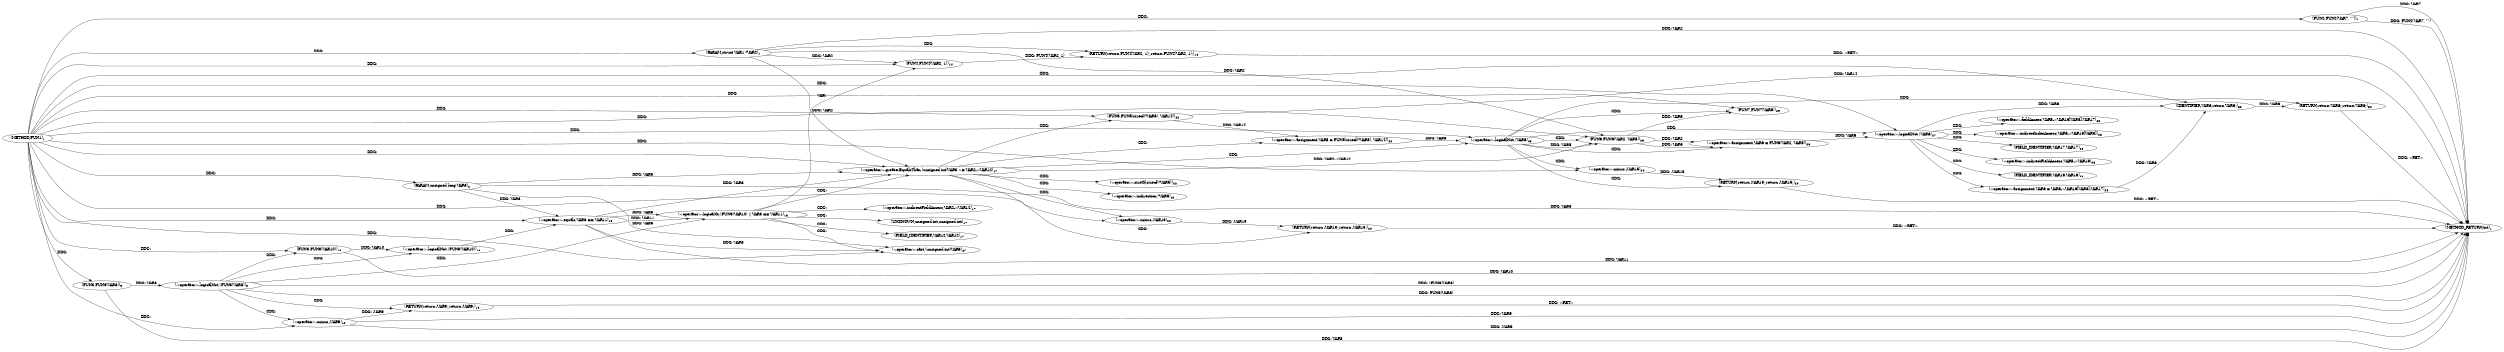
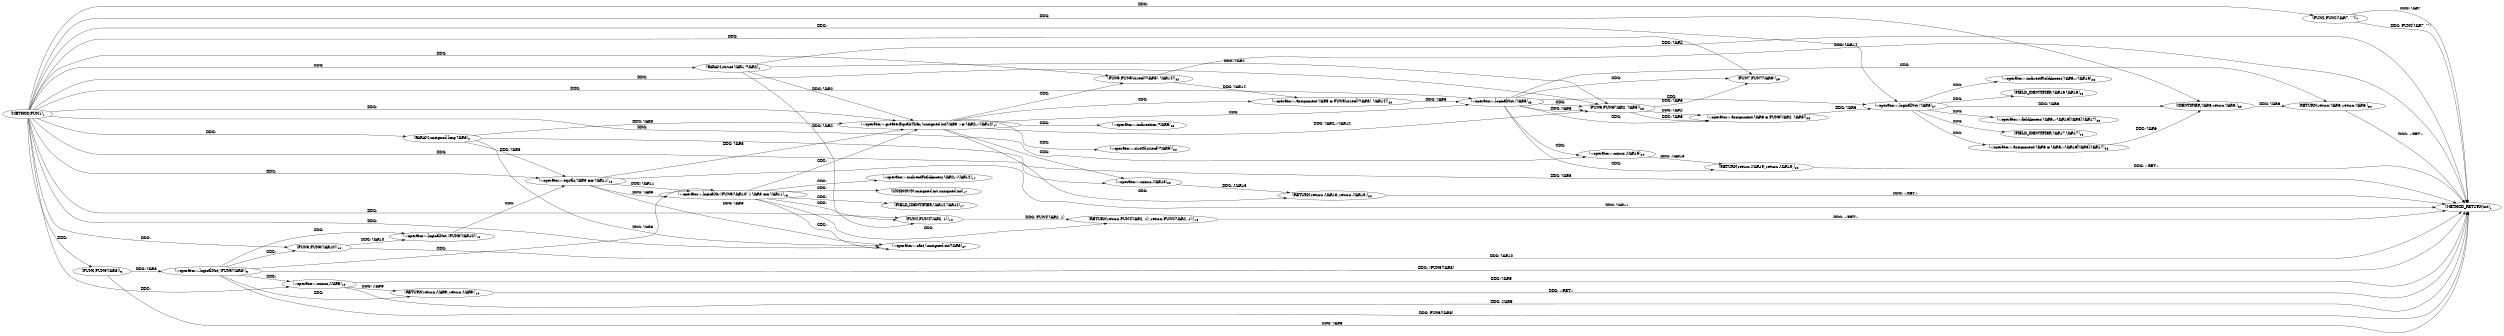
edge "(PARAM,struct VAR1 *VAR2)" -> "(RETURN,return FUN4(VAR2, 1);,return FUN4(VAR2, 1);)": now "(<operator>.logicalOr,!FUN3(VAR10) || VAR3 == VAR11)" -> "(RETURN,return FUN4(VAR2, 1);,return FUN4(VAR2, 1);)"
edge "(<operator>.logicalOr,!FUN3(VAR10) || VAR3 == VAR11)" -> "(FUN4,FUN4(VAR2, 1))": label "VAR: " -> "CDG: "
node "(<operator>.indirectIndexAccess,VAR5->VAR16[VAR3])": removed
